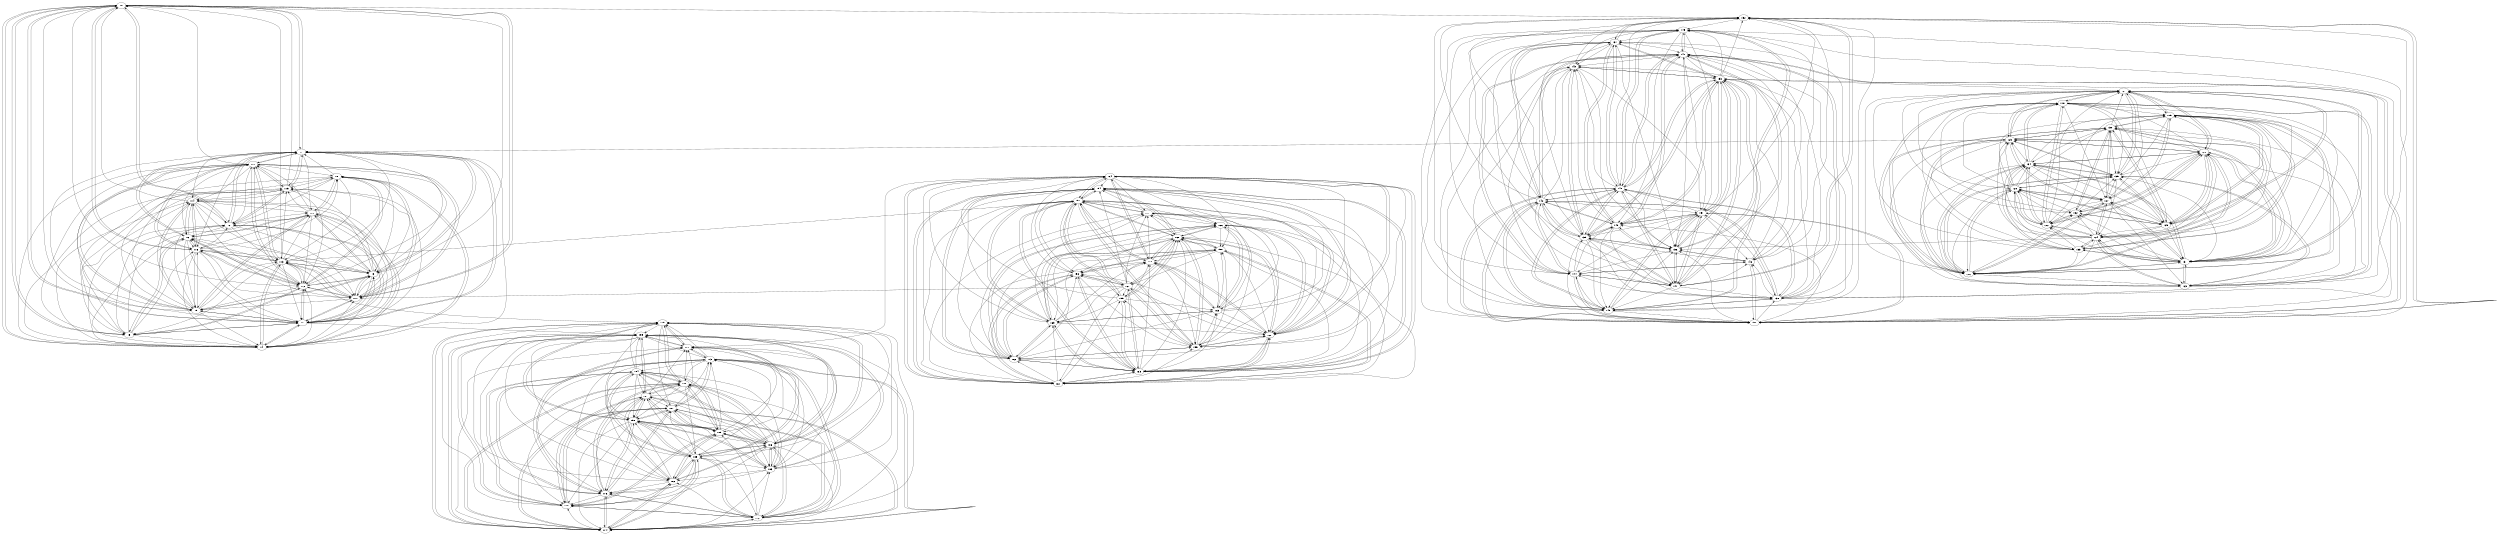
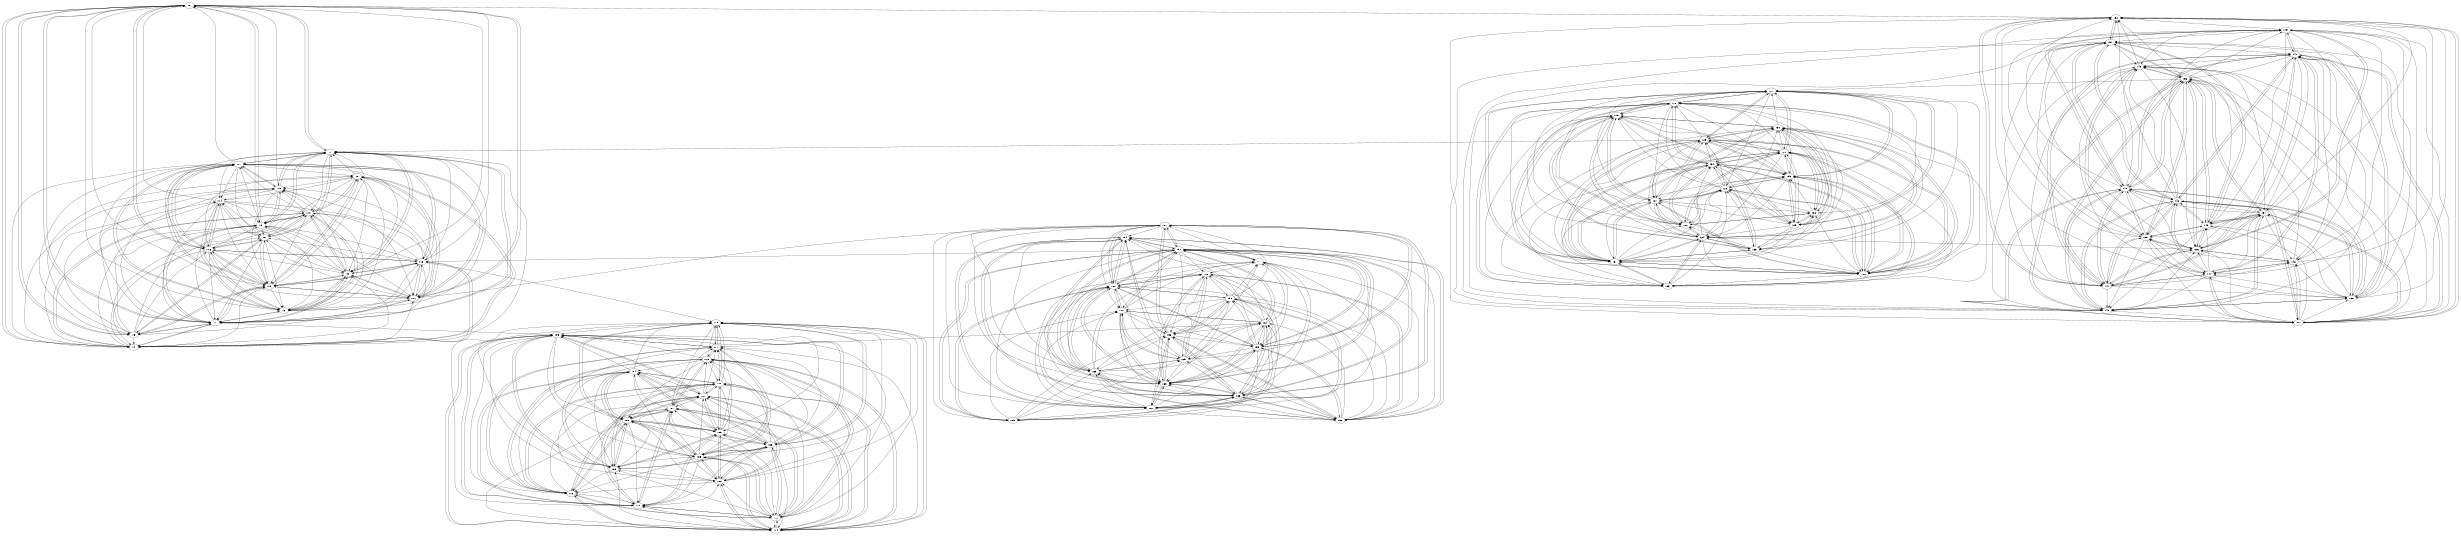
edge "v30" -> "v31": reversed
edge "v9" -> "v4": removed
node "v90": label "v90" -> "v80"
